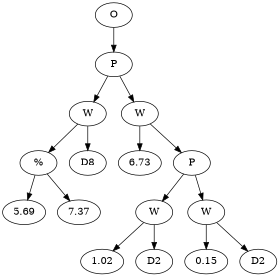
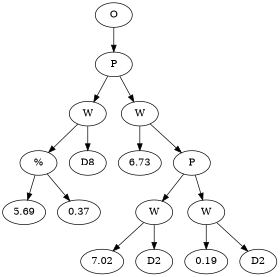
node "7.37": label "7.37" -> "0.37"
node "1.02": label "1.02" -> "7.02"
node "0.15": label "0.15" -> "0.19"
